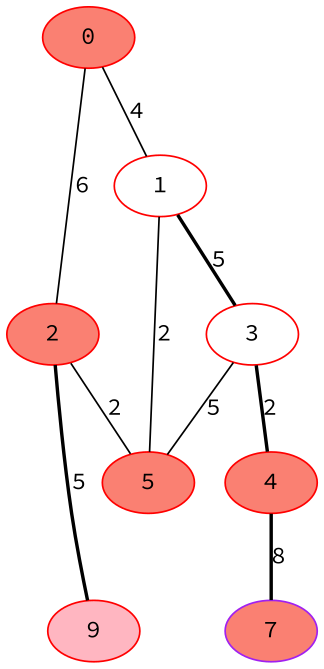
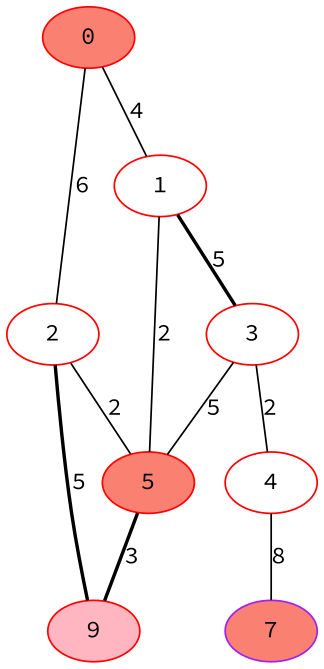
node "2": fillcolor salmon -> white
edge "3" -- "4": style bold -> solid
node "4": fillcolor salmon -> white
edge "5" -- "9": added, label "3"
edge "4" -- "7": style bold -> solid
